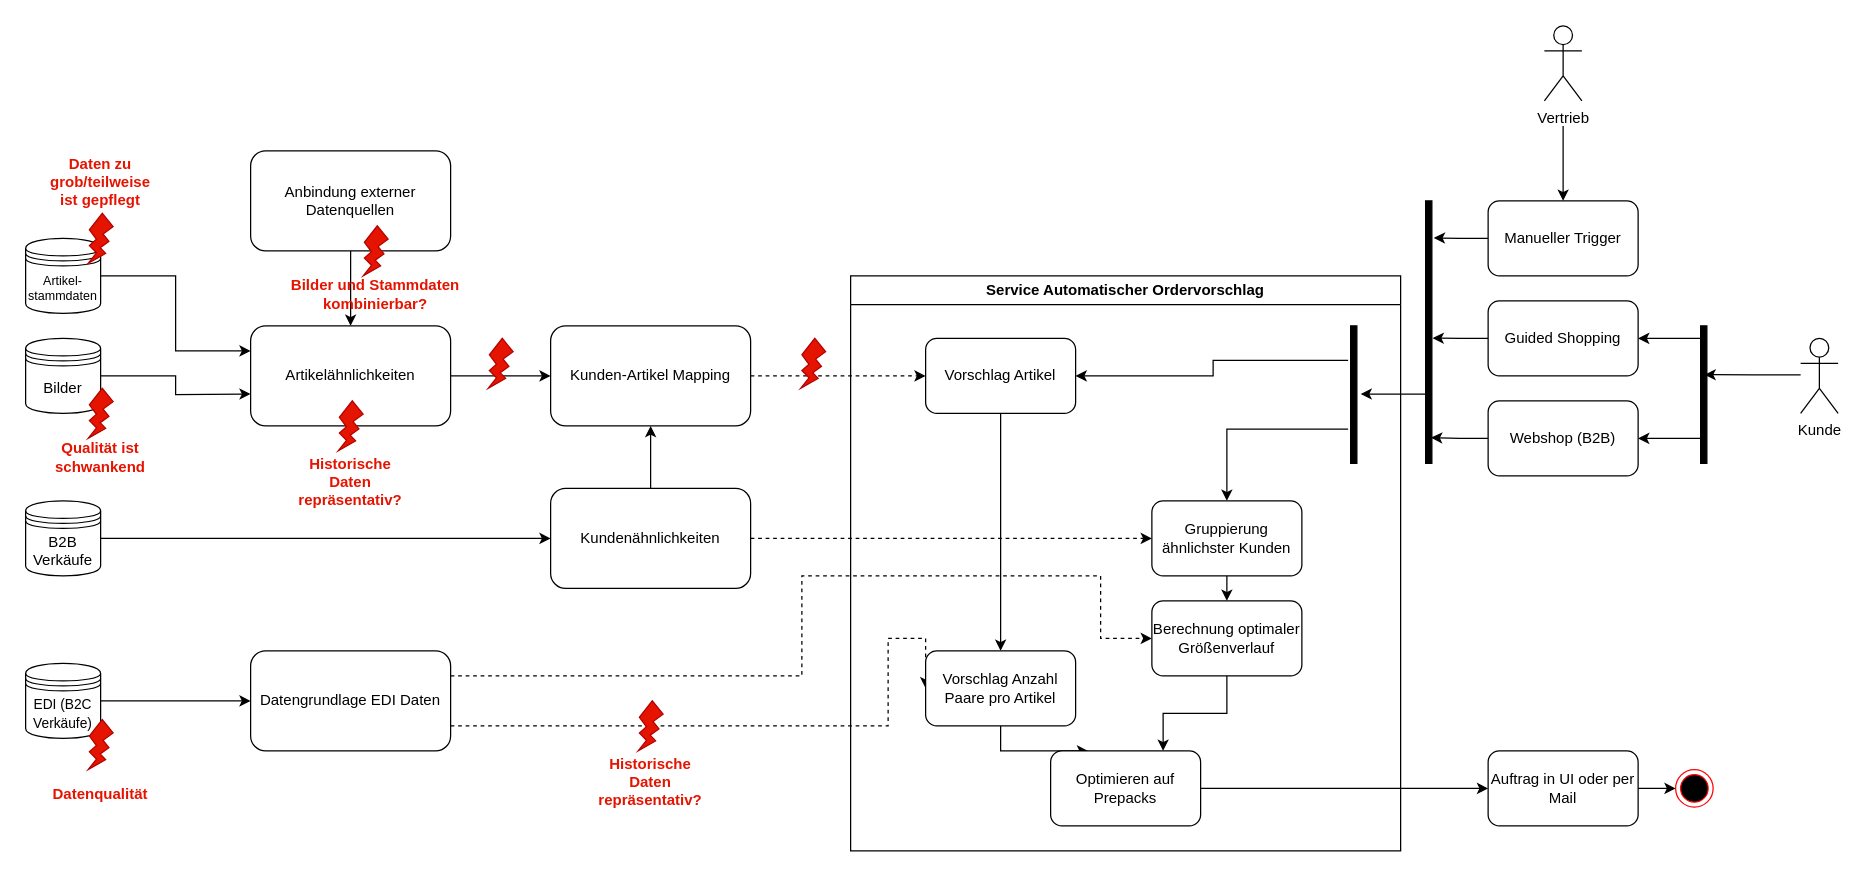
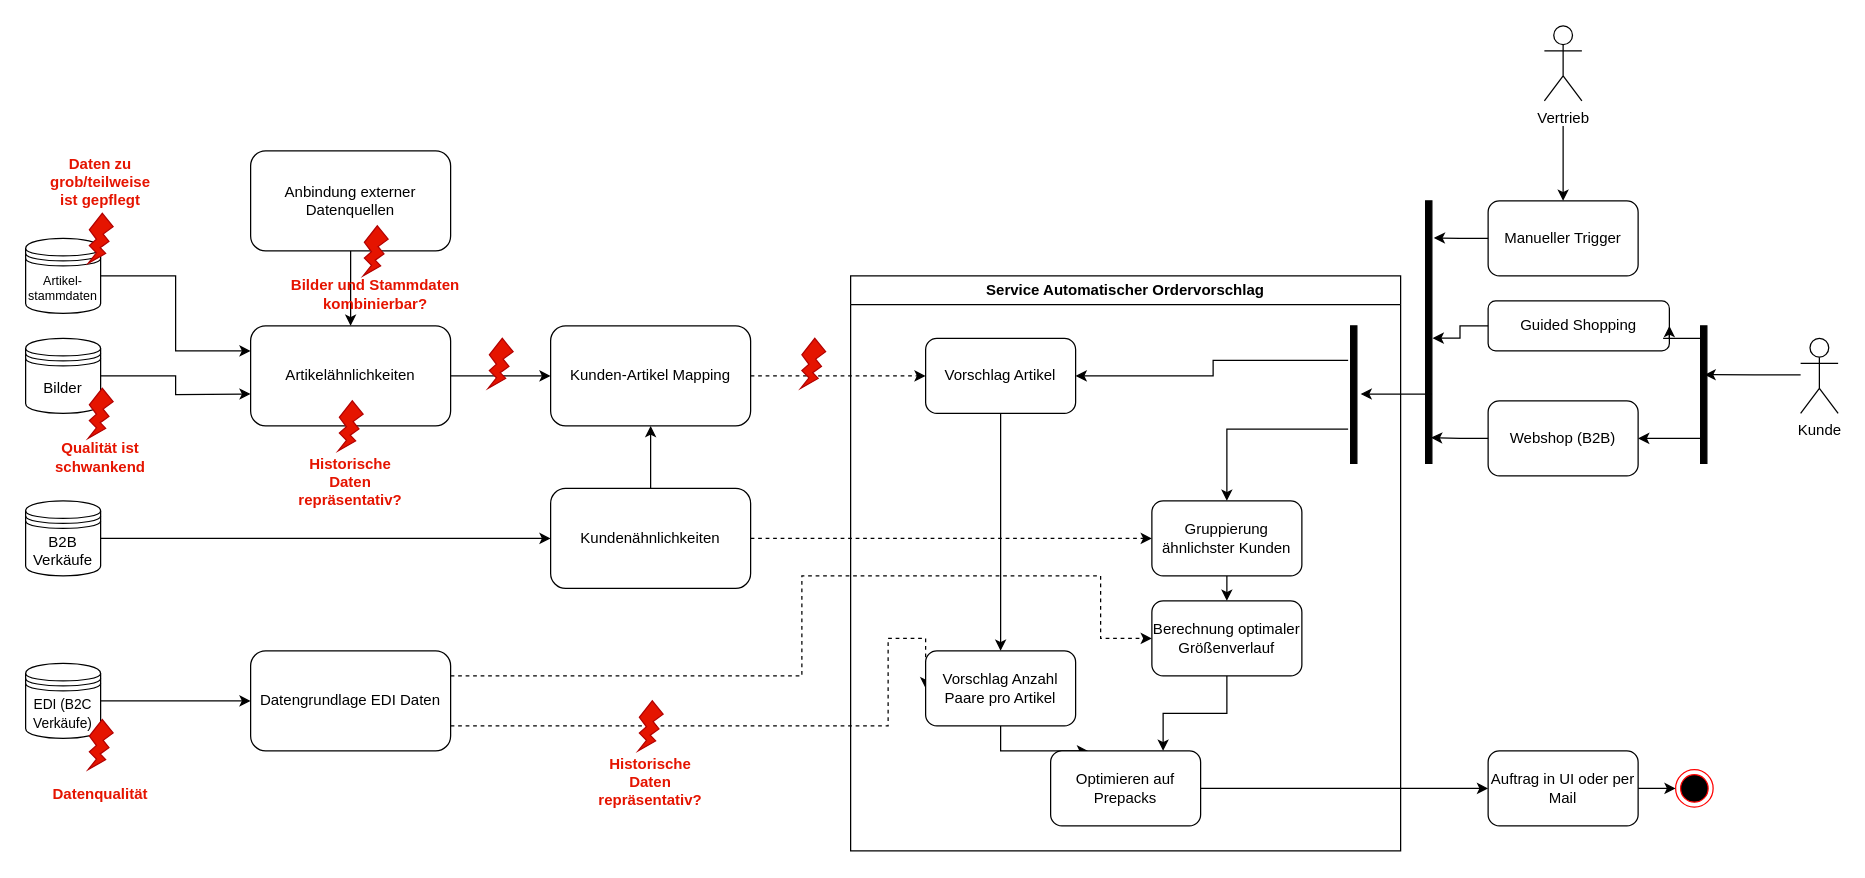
node "Guided Shopping": size 150x75 -> 181x50
